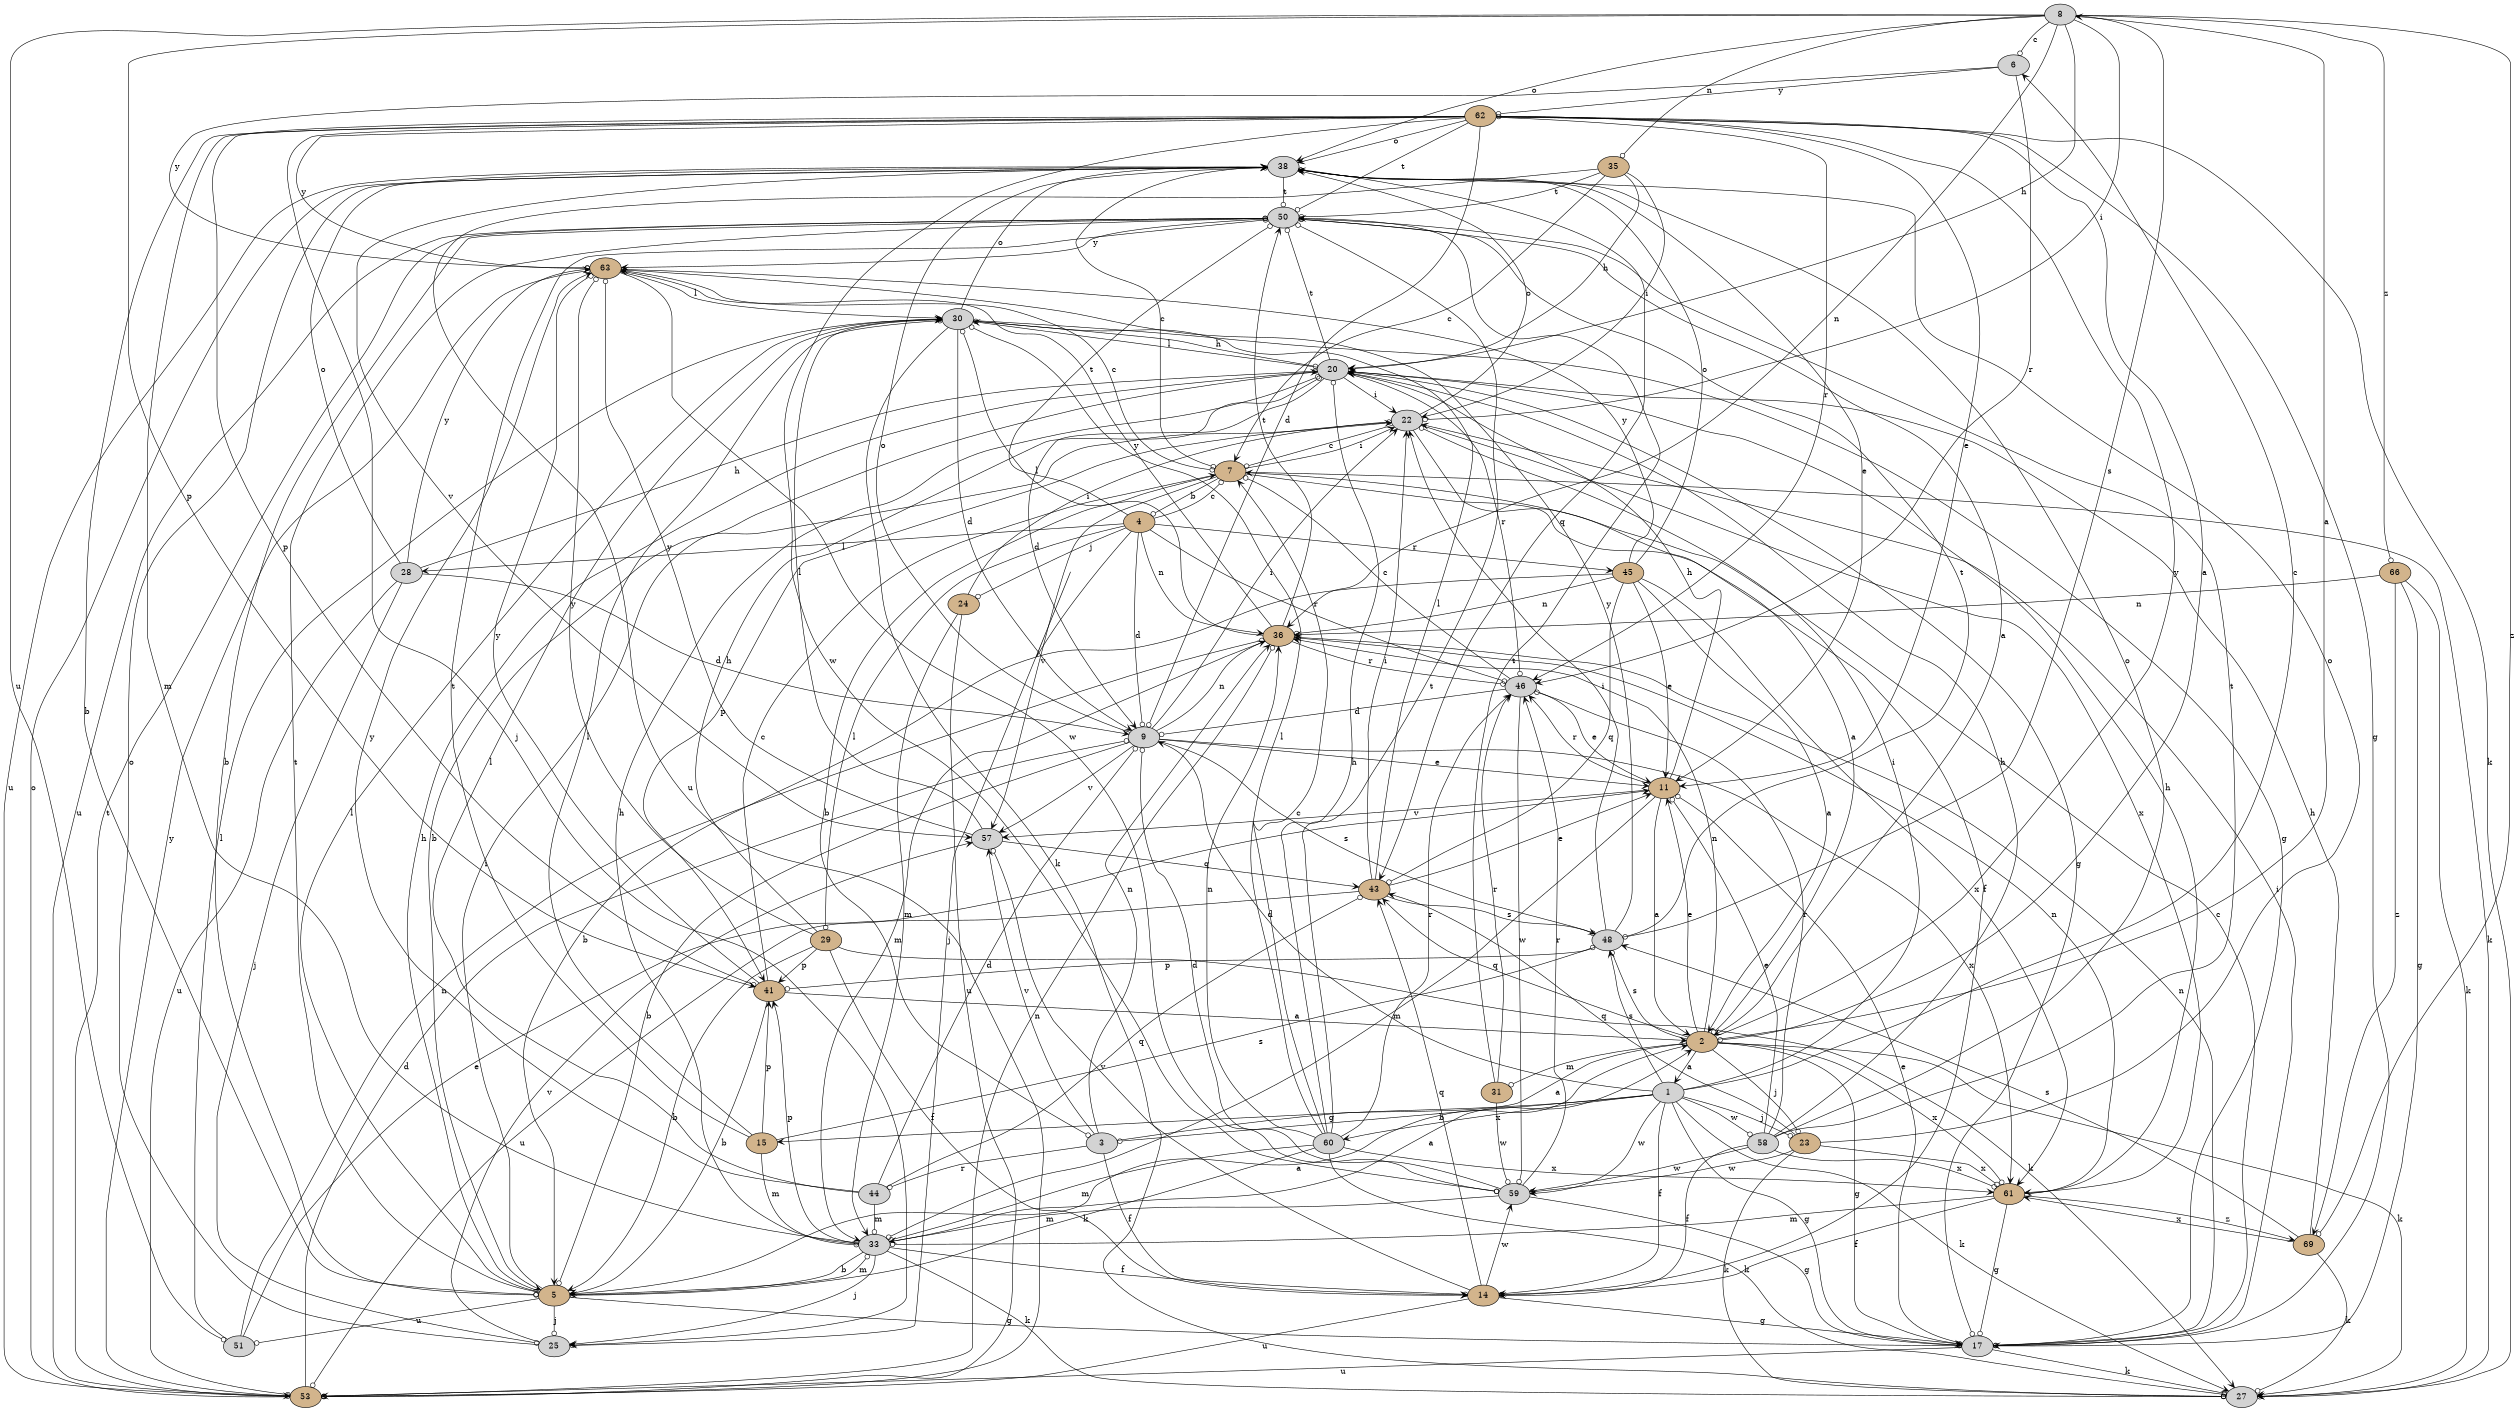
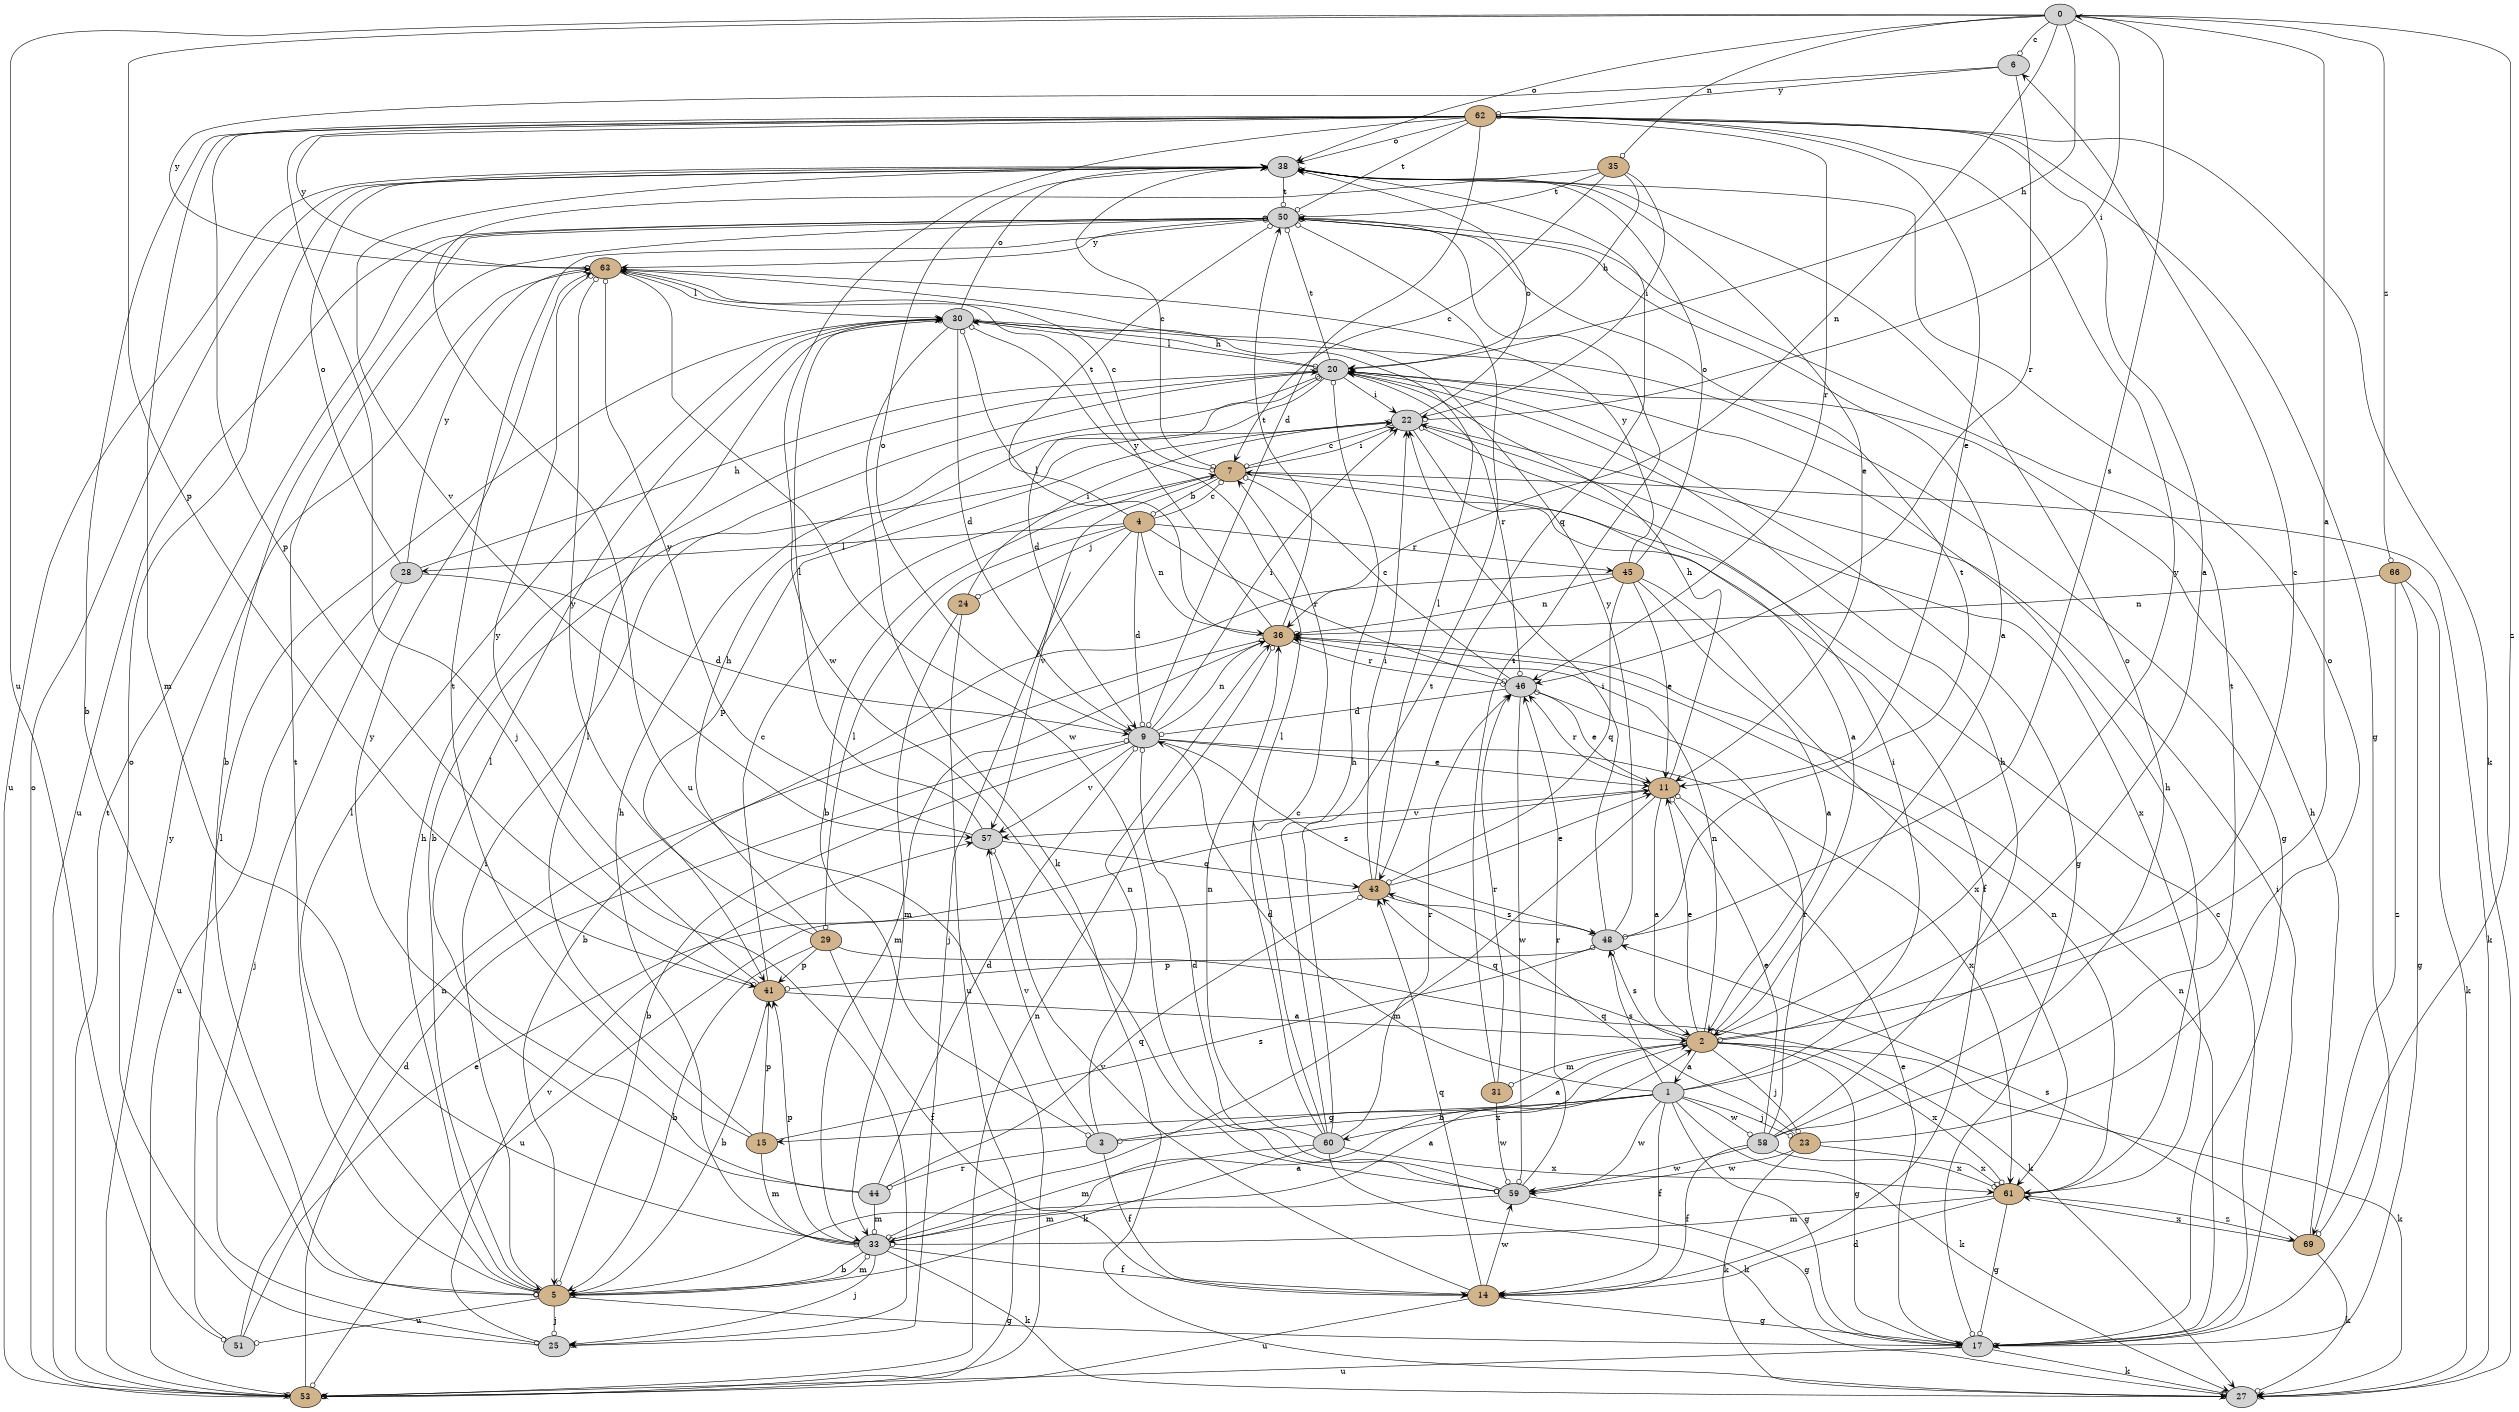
node "8": label "8" -> "0"
edge "61" -> "14": label "f" -> "d"
edge "33" -> "27": arrowhead odot -> vee
